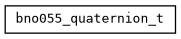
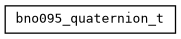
node "bno055_quaternion_t": label "bno055_quaternion_t" -> "bno095_quaternion_t"
